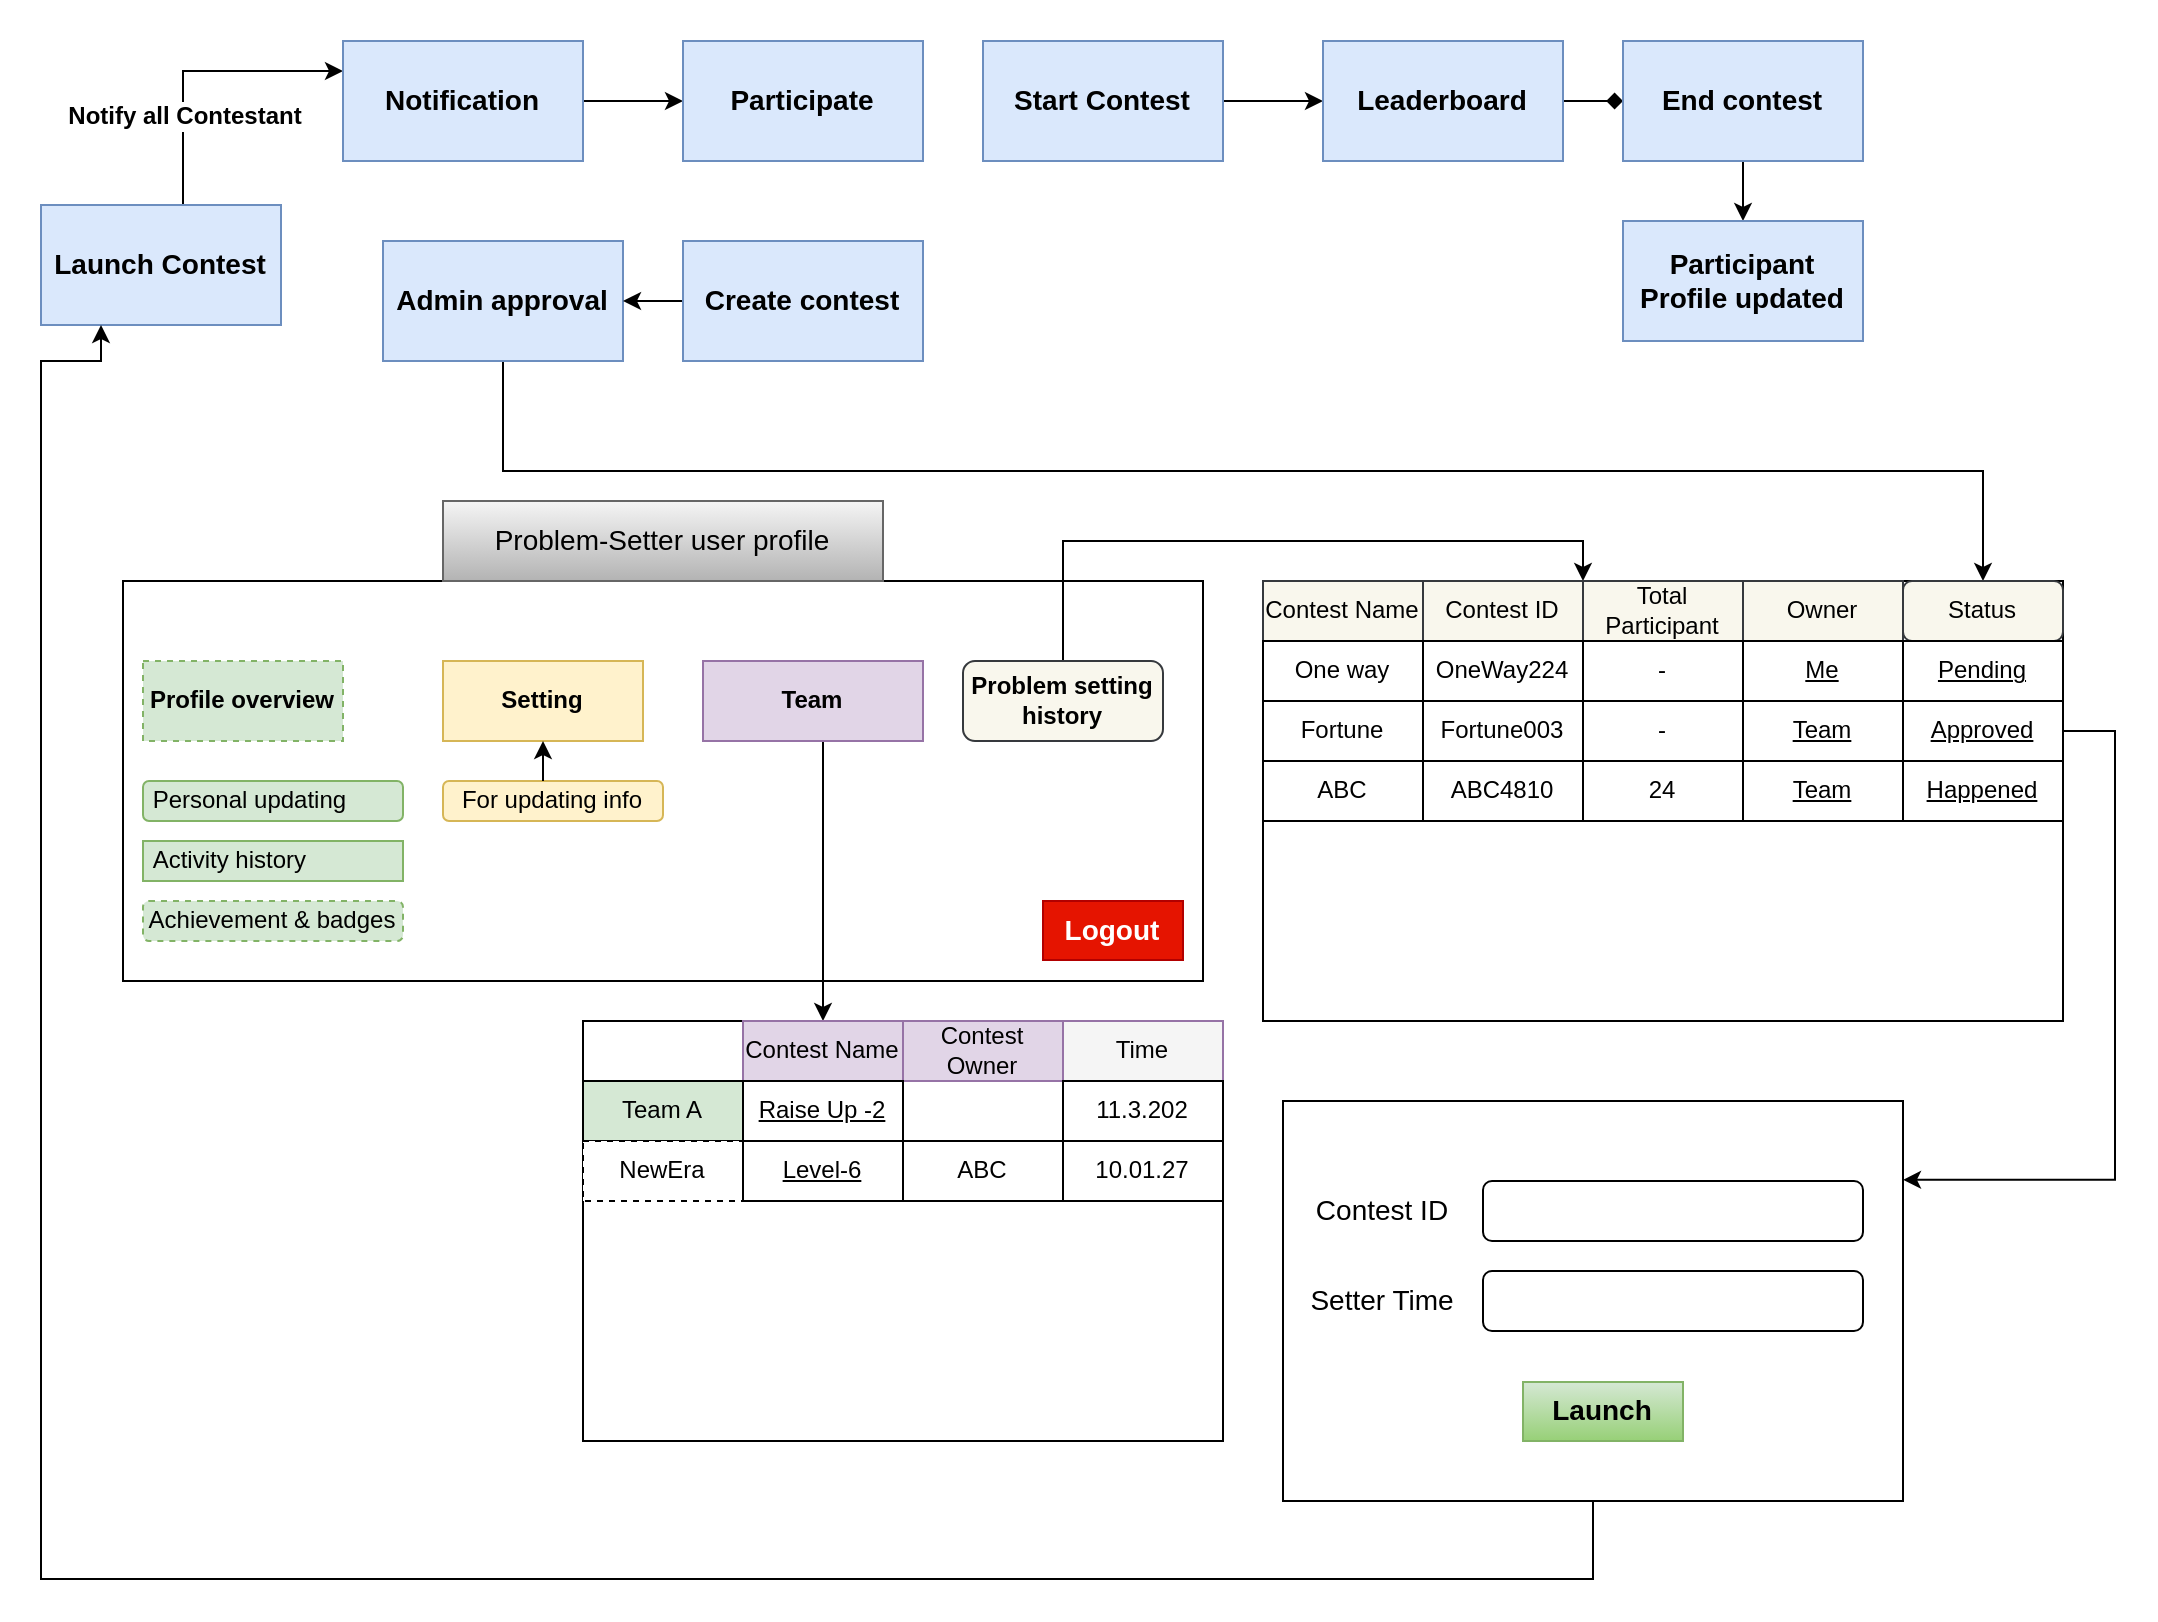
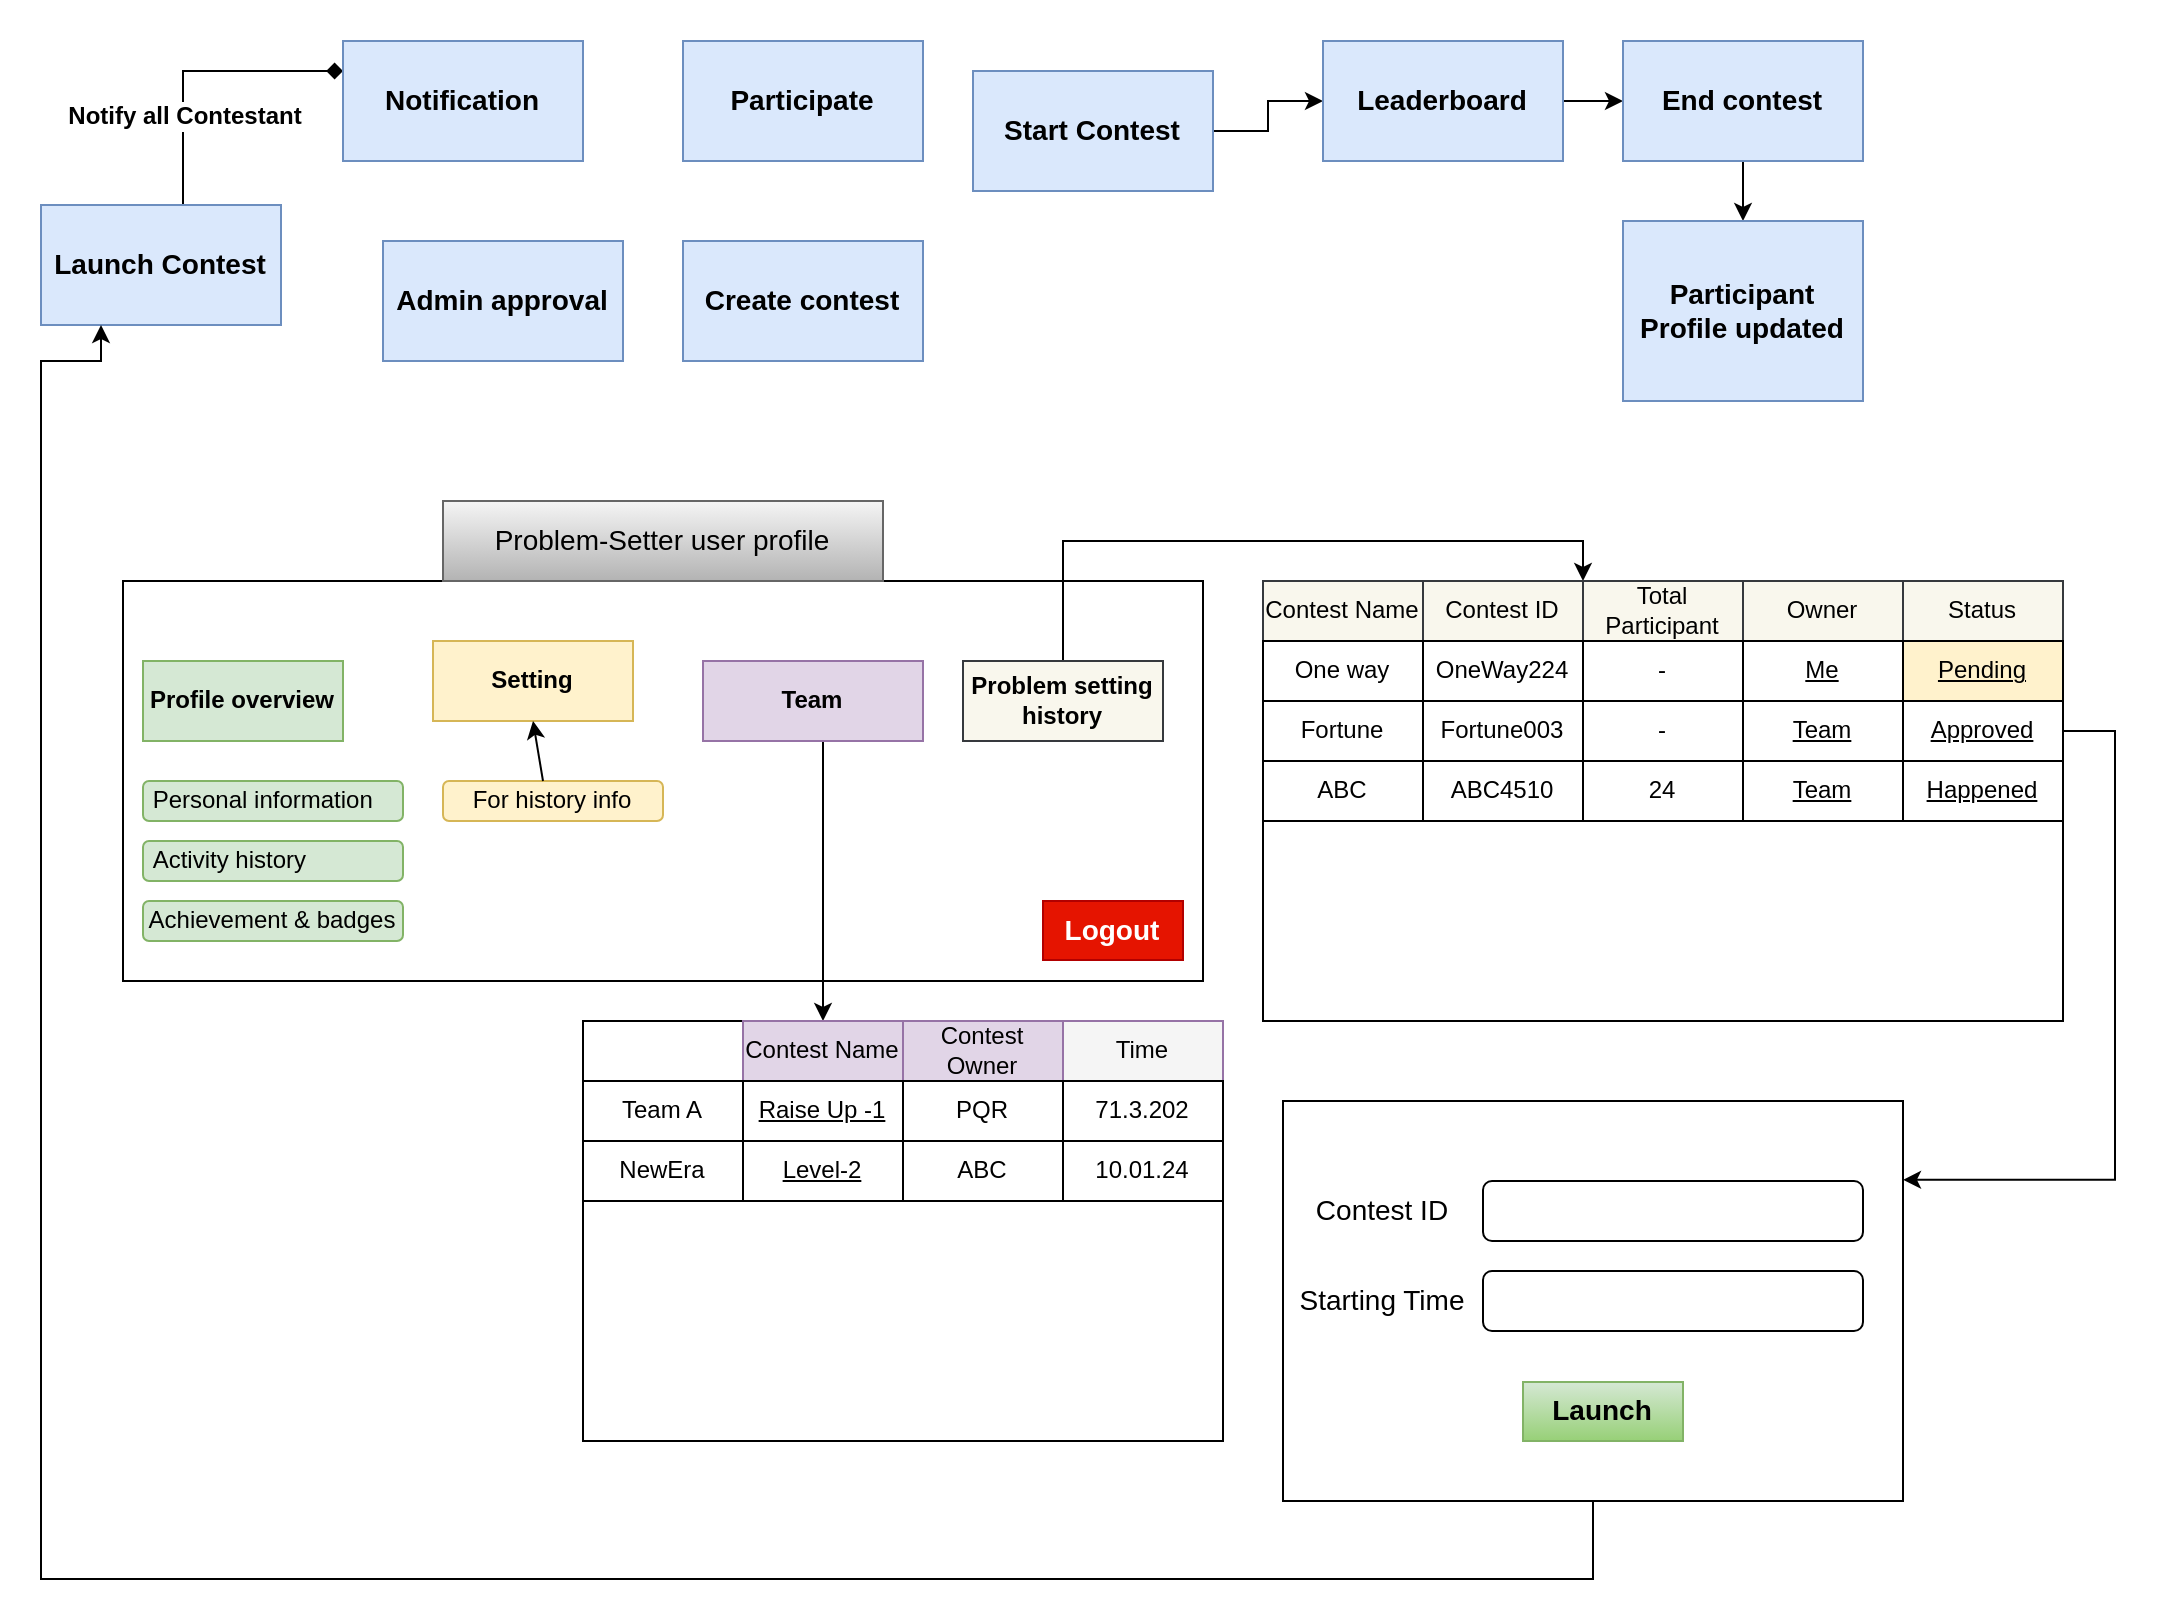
edge "Launch Contest" -> "Notification": arrowhead classic -> diamond
edge "Notification" -> "Participate": removed
node "Start Contest": moved (1103, 101) -> (1093, 131)
edge "Leaderboard" -> "End contest": arrowhead diamond -> classic
node "Participant Profile updated": size 240x120 -> 240x180
edge "Create contest" -> "Admin approval": removed
edge "Admin approval" -> "Status": removed
node "Status": shape rounded rectangle -> rectangle
node "Pending": fillcolor #ffffff -> #fff2cc
node "Profile overview": style dashed -> solid
node "Setting": moved (543, 701) -> (533, 681)
node "Problem setting history": shape rounded rectangle -> rectangle
node "ABC4810": label "ABC4810" -> "ABC4510"
node "Personal updating": label "Personal updating" -> "Personal information"
node "For updating info": label "For updating info" -> "For history info"
node "Activity history": shape rectangle -> rounded rectangle
node "Achievement & badges": style dashed -> solid
node "Team A": fillcolor #d5e8d4 -> #ffffff
node "Raise Up -2": label "Raise Up -2" -> "Raise Up -1"
node "PQR": added
node "11.3.202": label "11.3.202" -> "71.3.202"
node "NewEra": style dashed -> solid
node "Level-6": label "Level-6" -> "Level-2"
node "10.01.27": label "10.01.27" -> "10.01.24"
node "Setter Time": label "Setter Time" -> "Starting Time"
